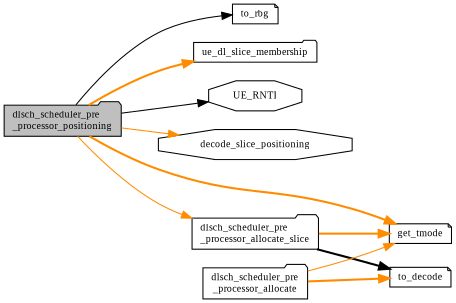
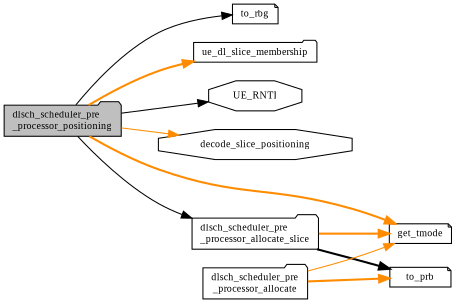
edge "dlsch_scheduler_pre _processor_positioning" -> "dlsch_scheduler_pre _processor_allocate_slice": color darkorange -> black
node "to_decode": label "to_decode" -> "to_prb"
